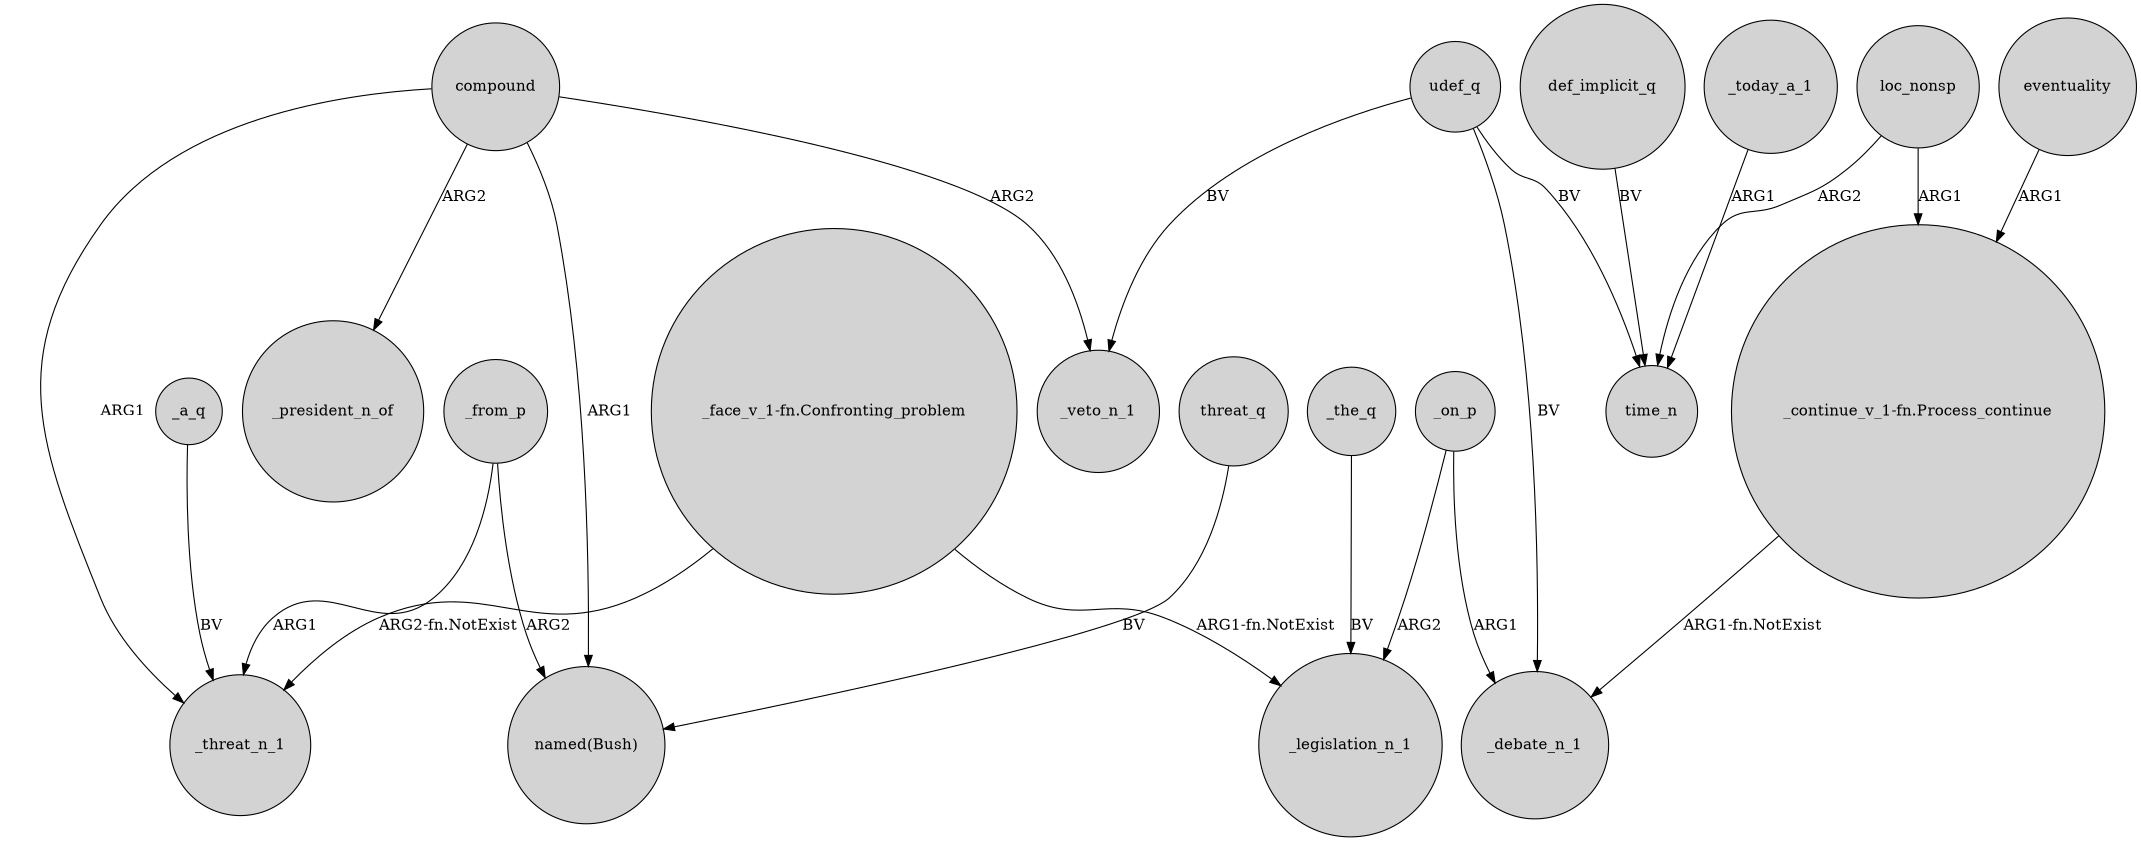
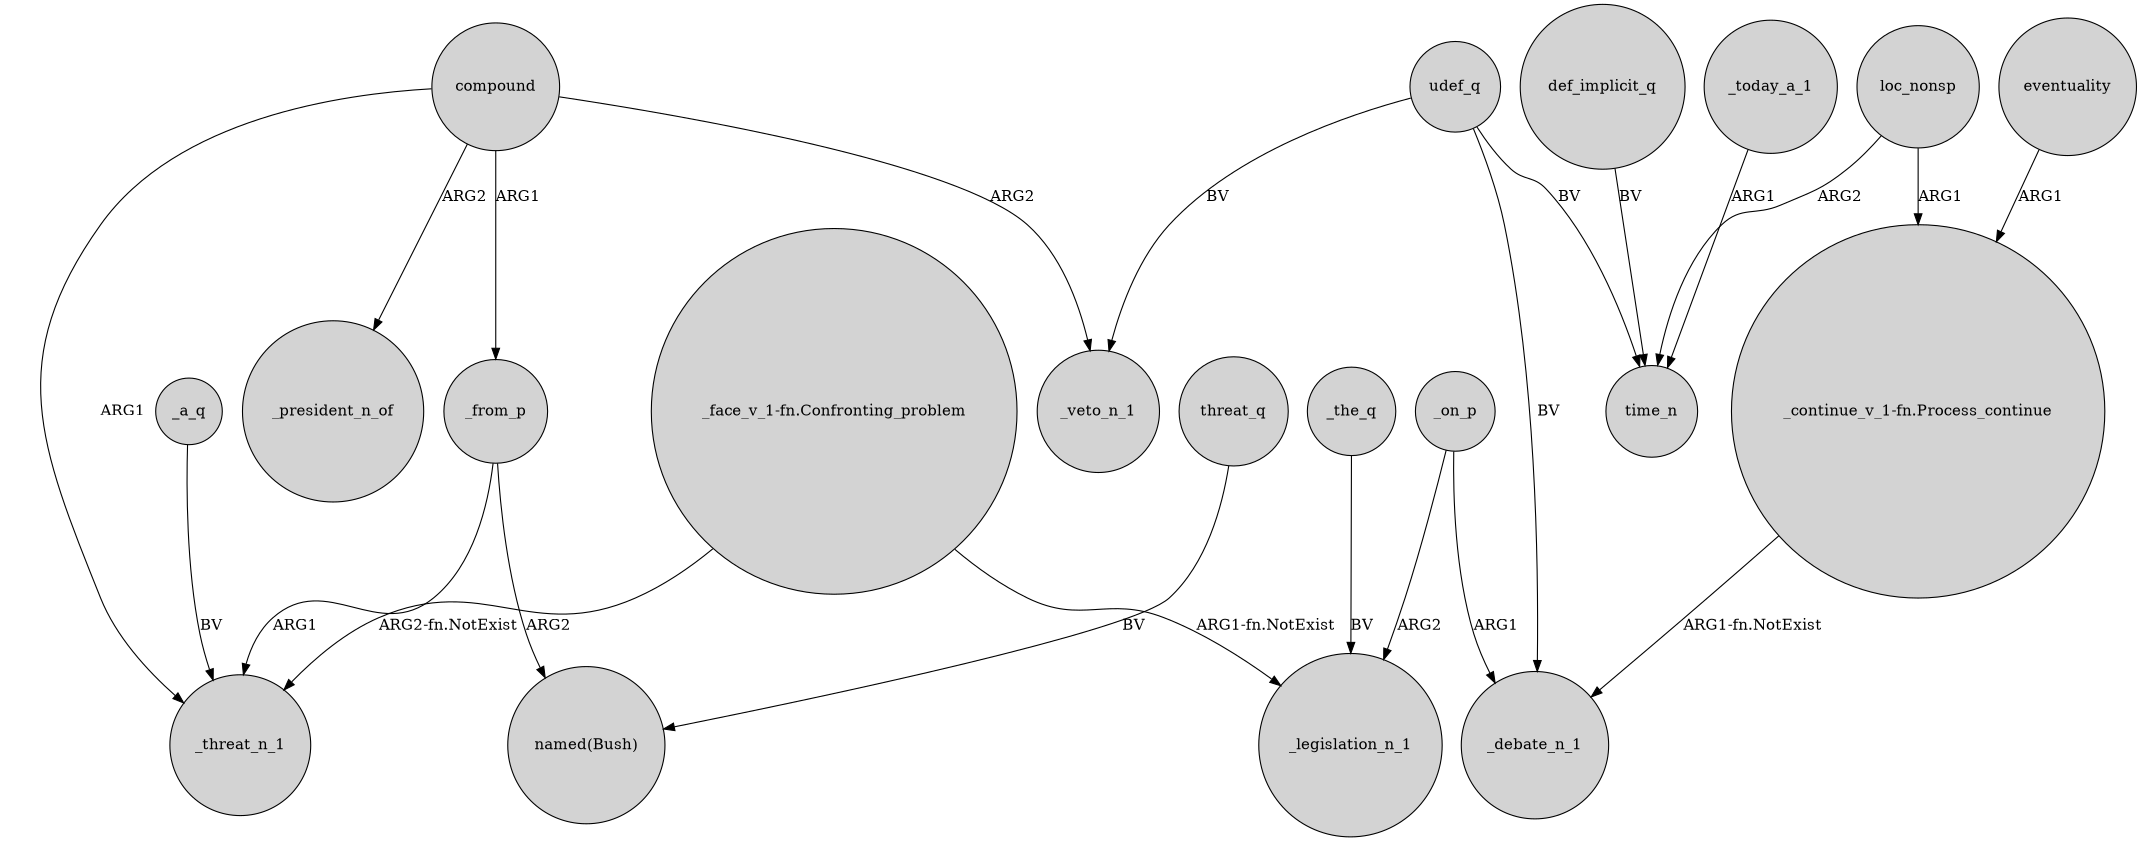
edge "compound" -> "named(Bush)": now "compound" -> "_from_p"
